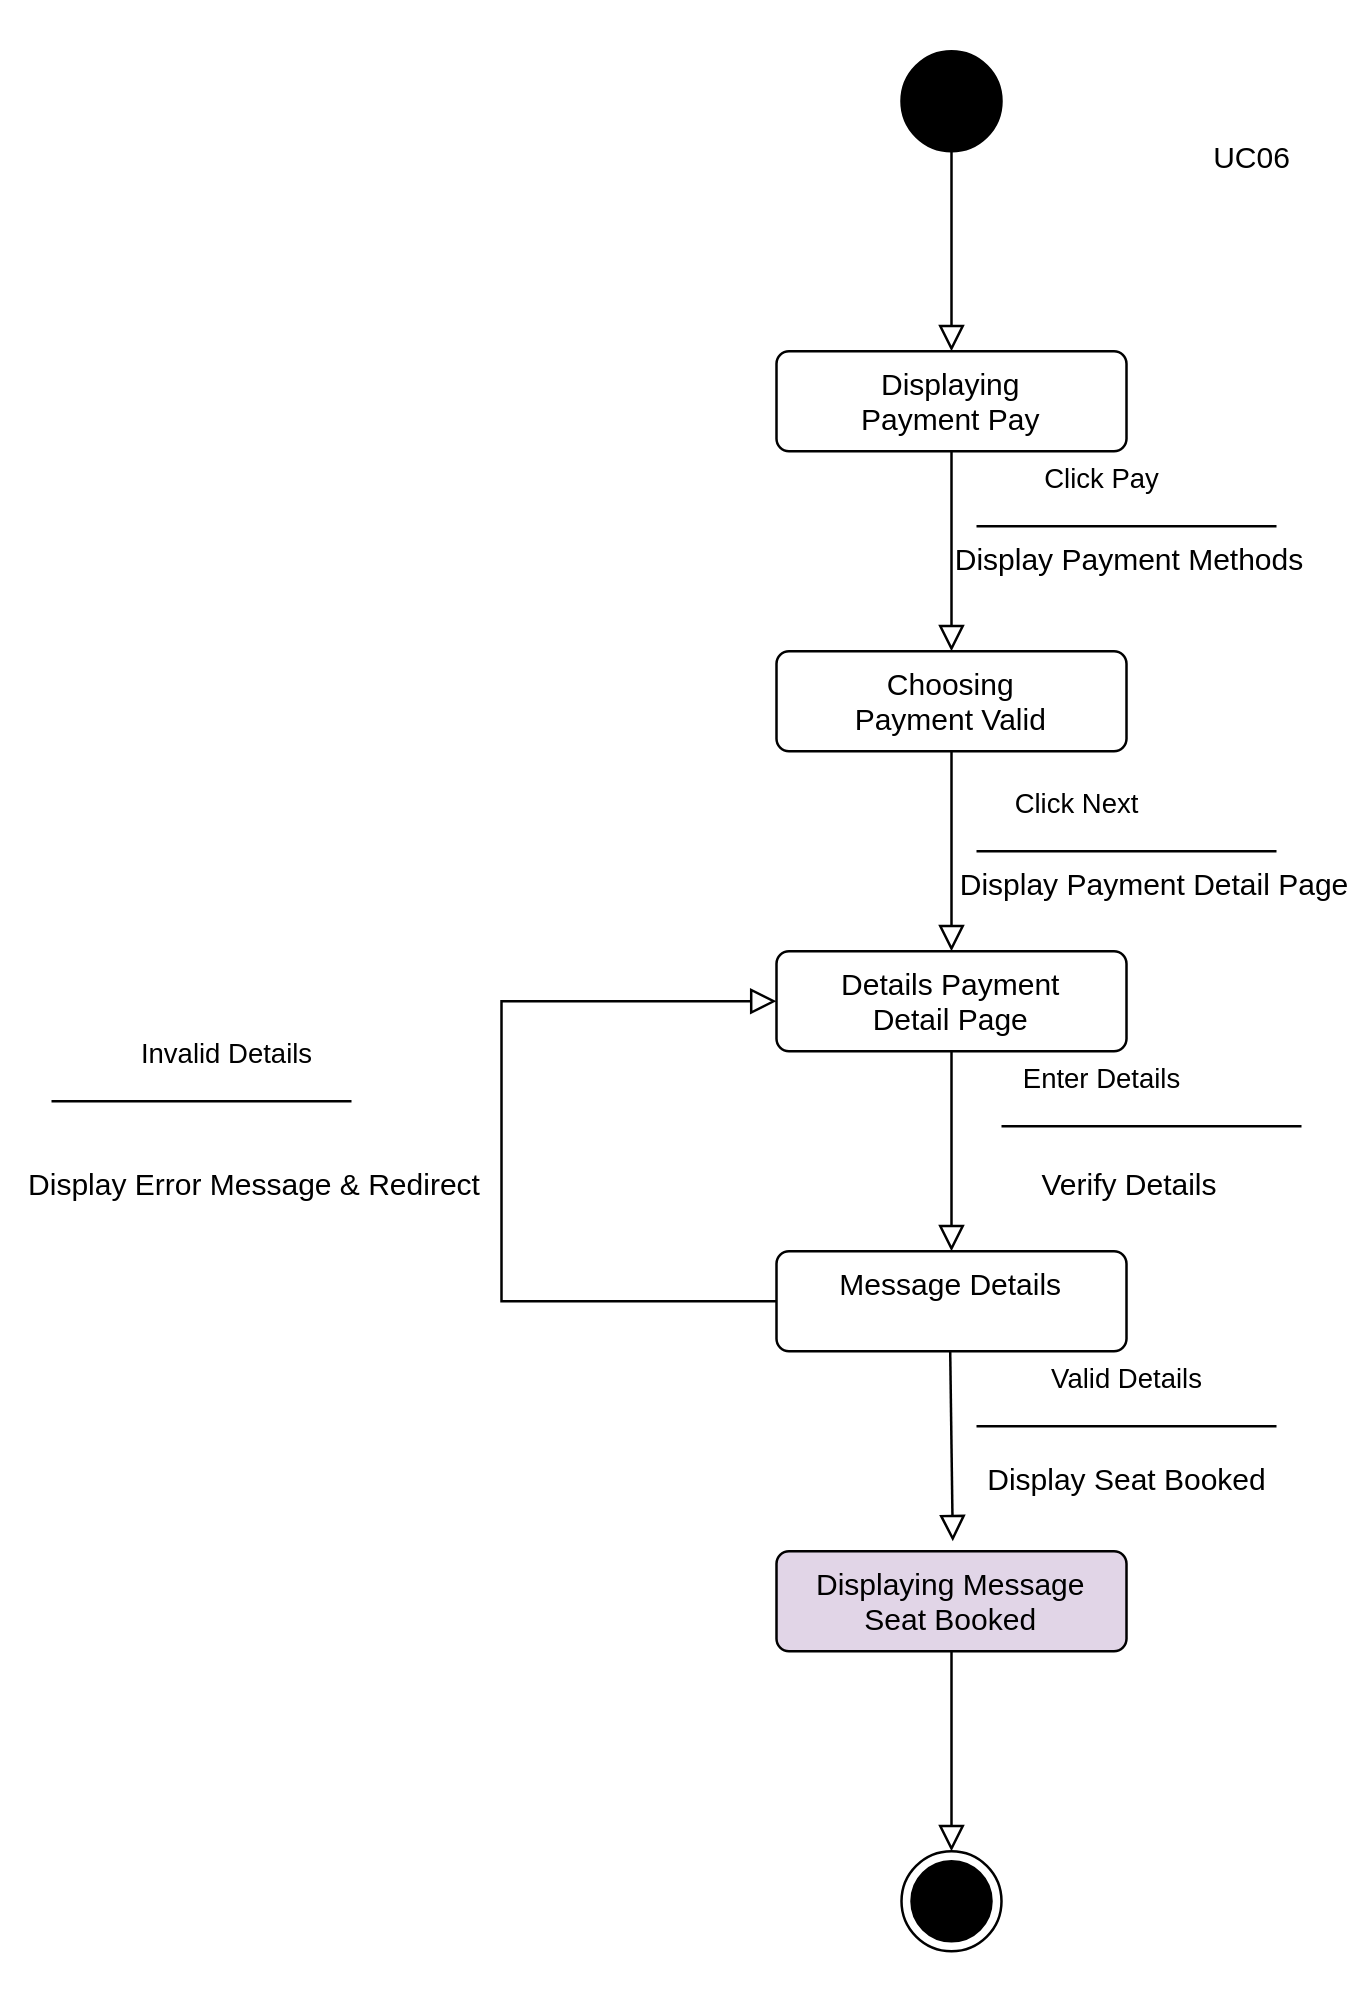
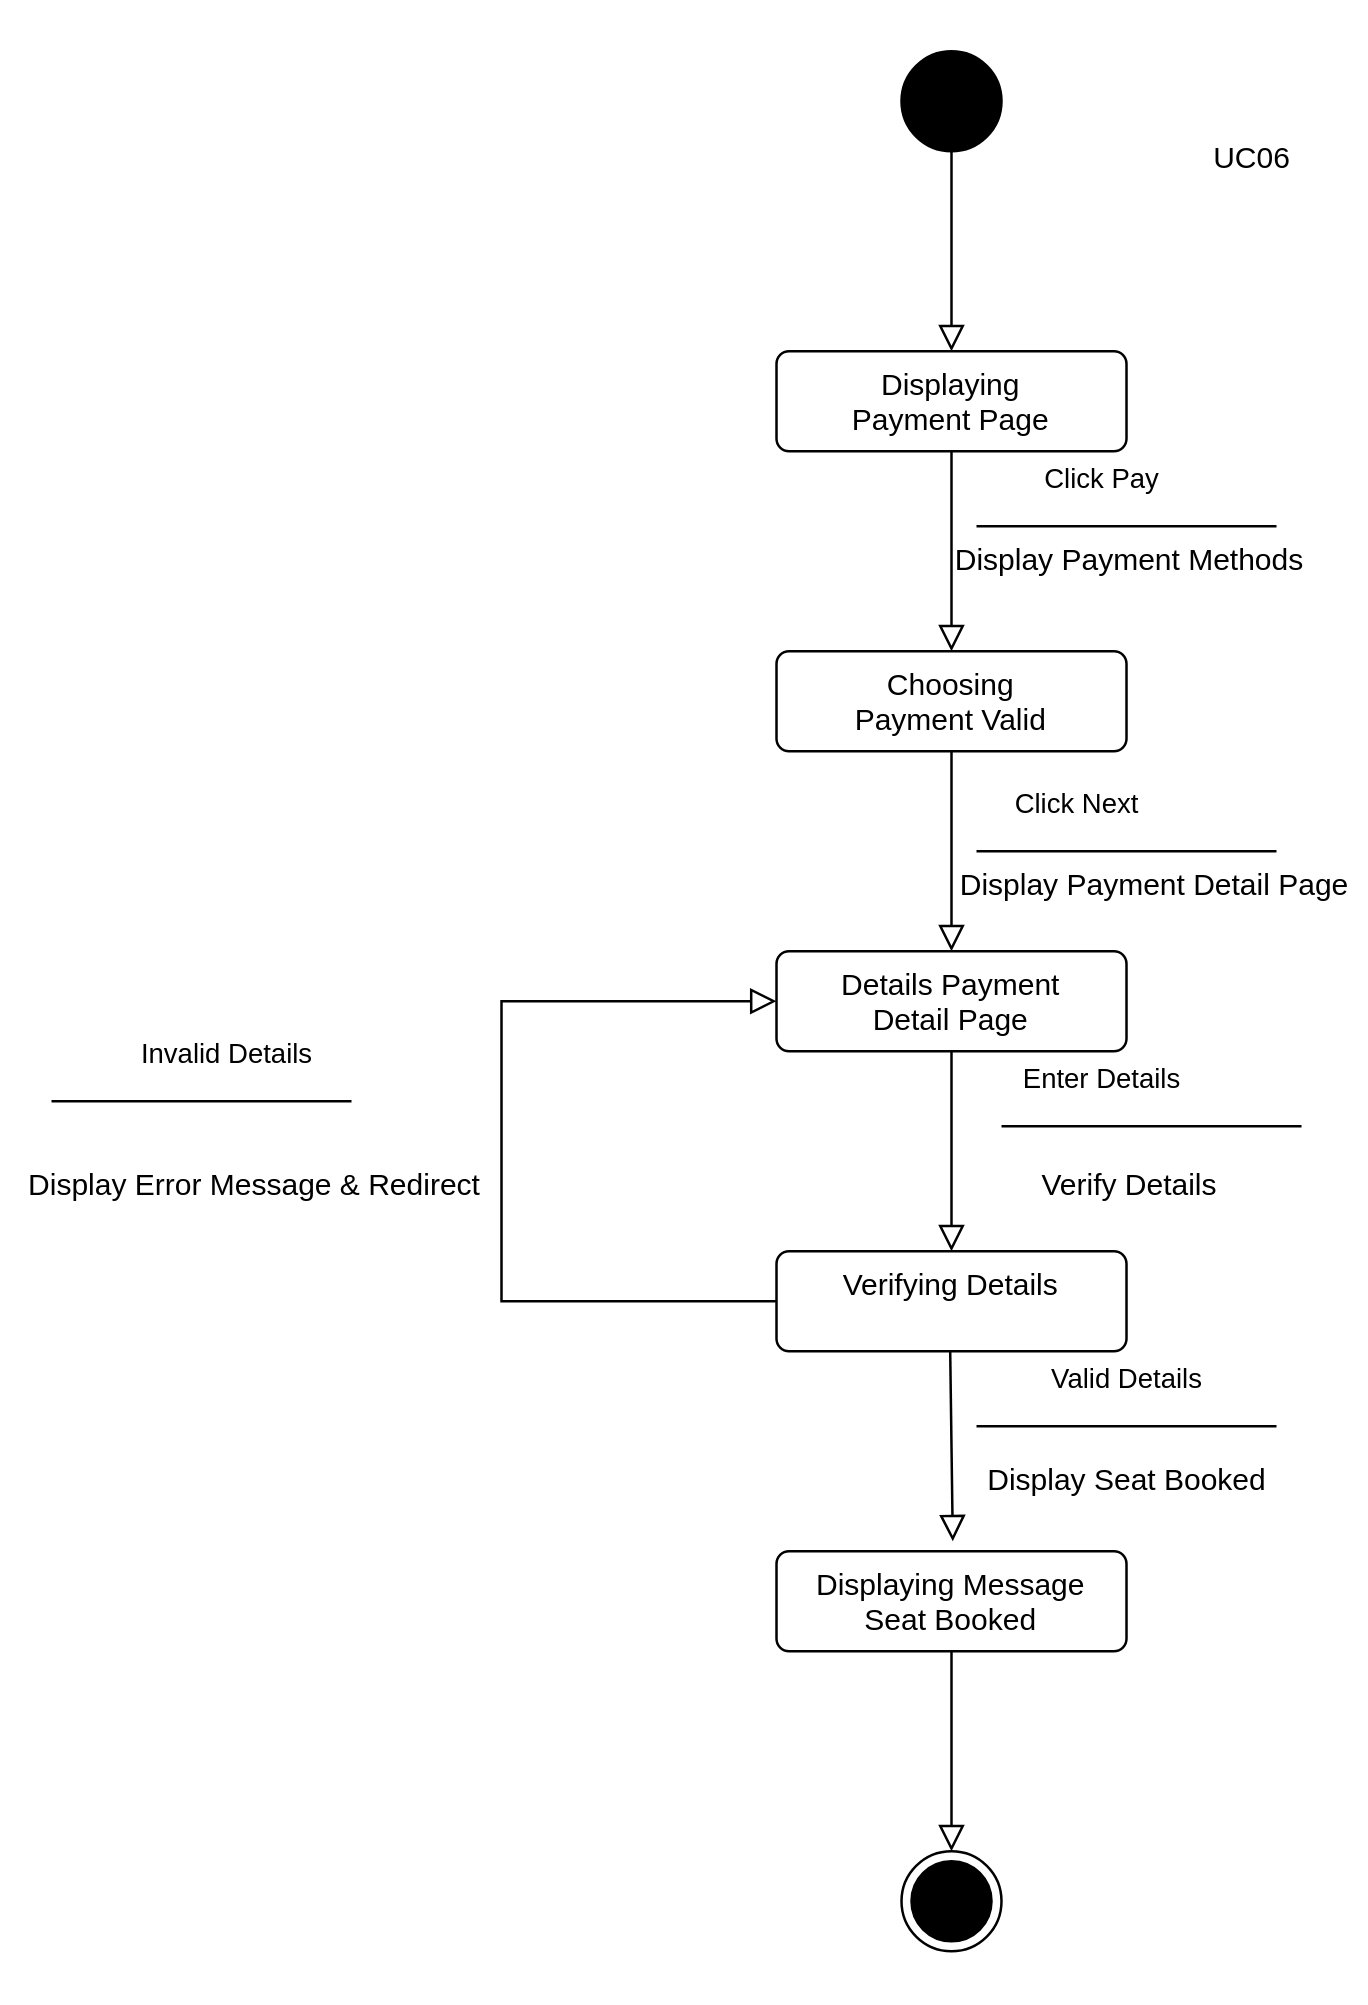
node "Displaying Payment Pay": label "Displaying Payment Pay" -> "Displaying Payment Page"
node "Message Details": label "Message Details" -> "Verifying Details"
node "Displaying Message Seat Booked": fillcolor #e1d5e7 -> #ffffff
